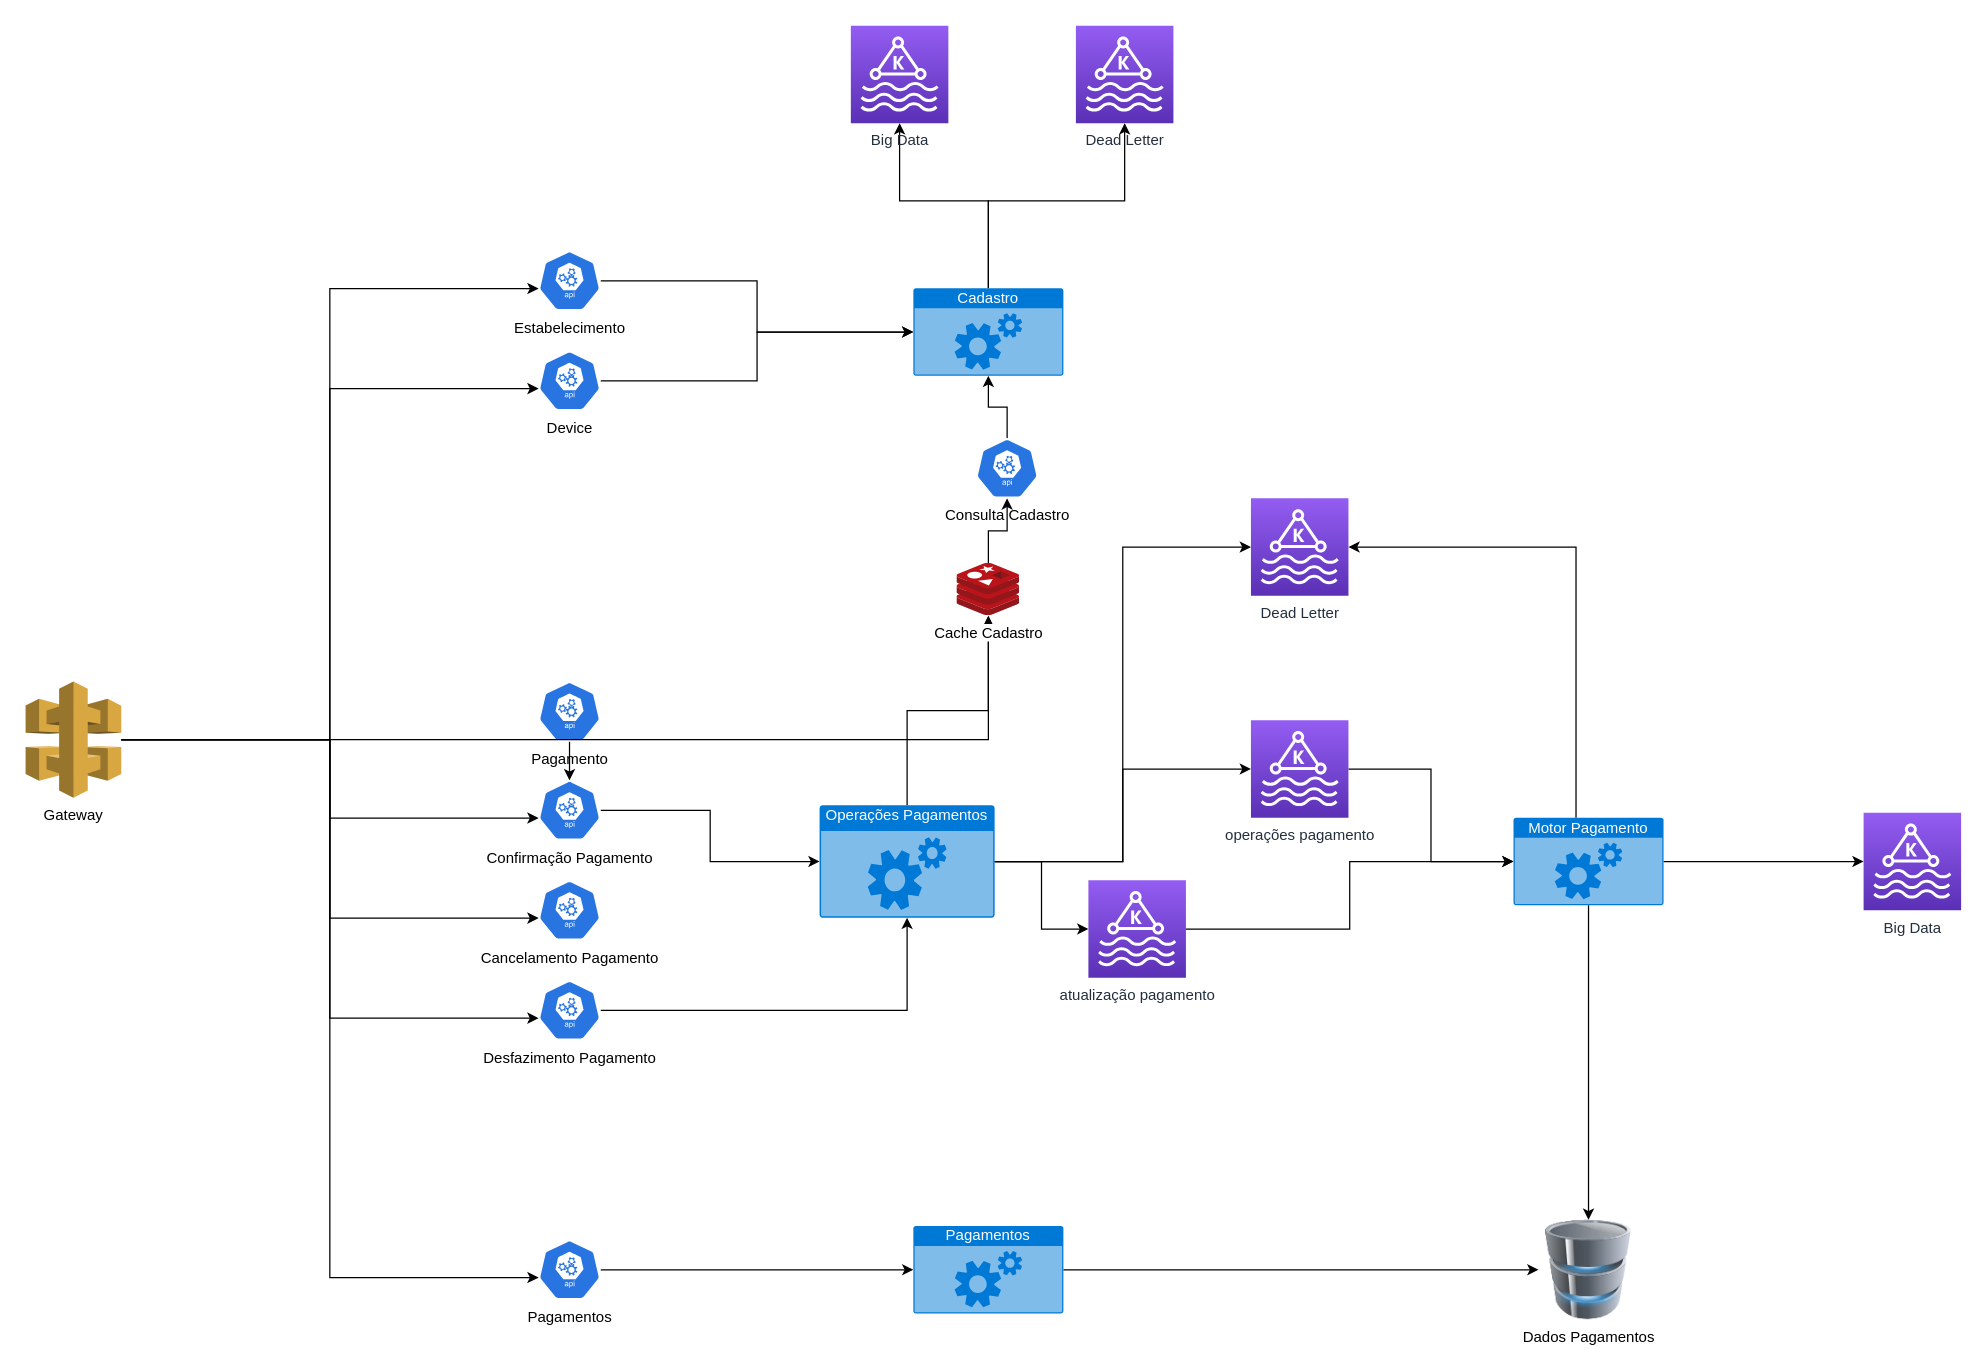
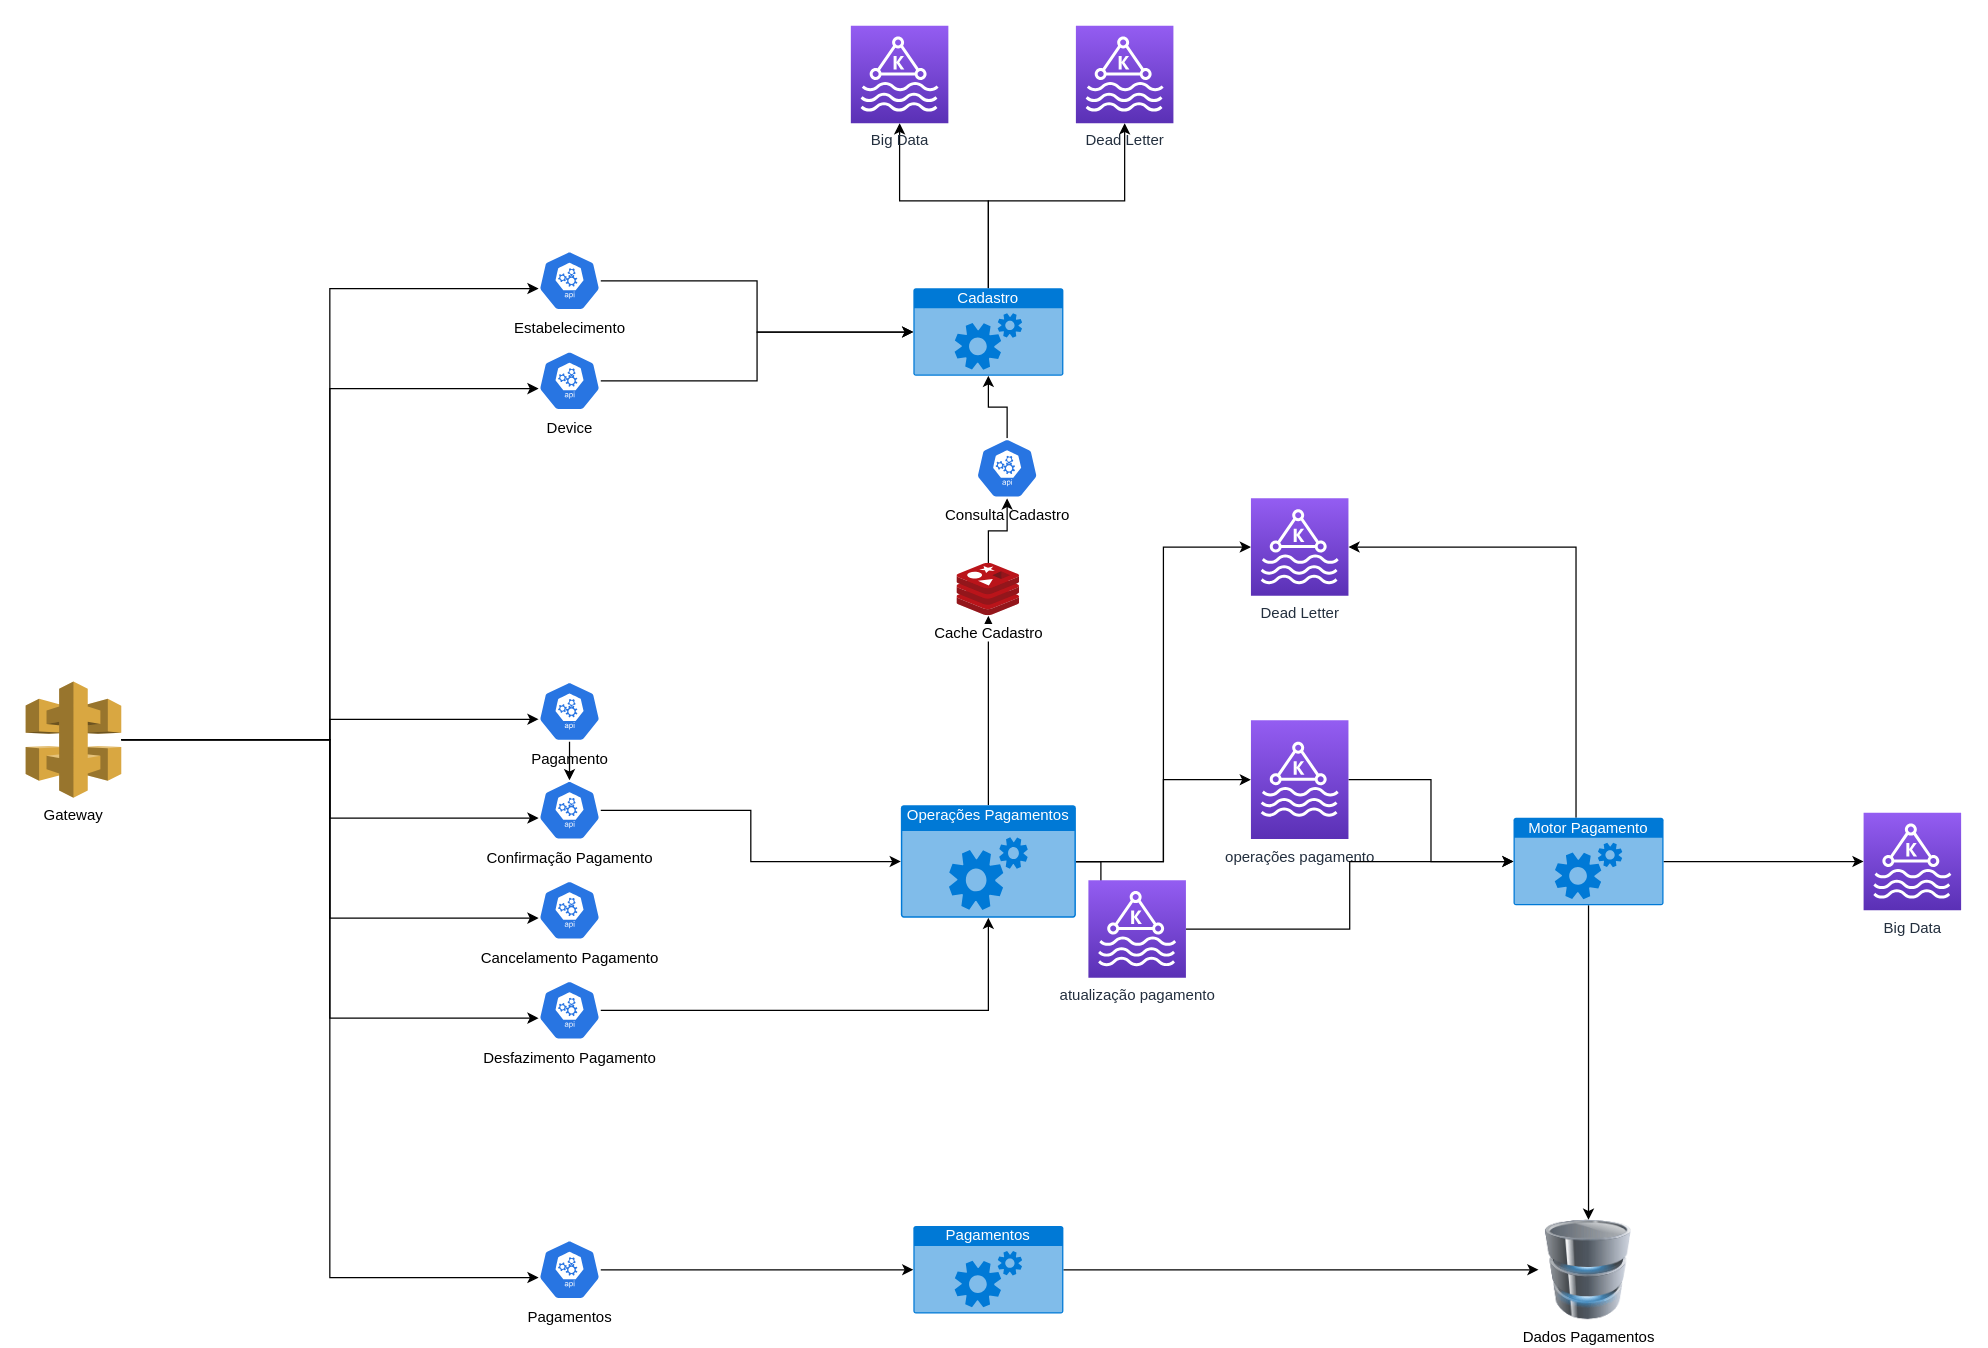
edge "Gateway" -> "Cache Cadastro": now "Gateway" -> "Pagamento"
node "operações pagamento": size 98x98 -> 98x119
node "Operações Pagamentos": moved (907, 861) -> (988, 861)
